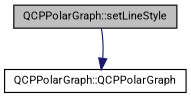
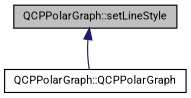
edge "QCPPolarGraph::setLineStyle" -> "QCPPolarGraph::QCPPolarGraph": reversed
